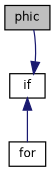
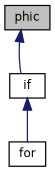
edge "phic" -> "if": reversed
